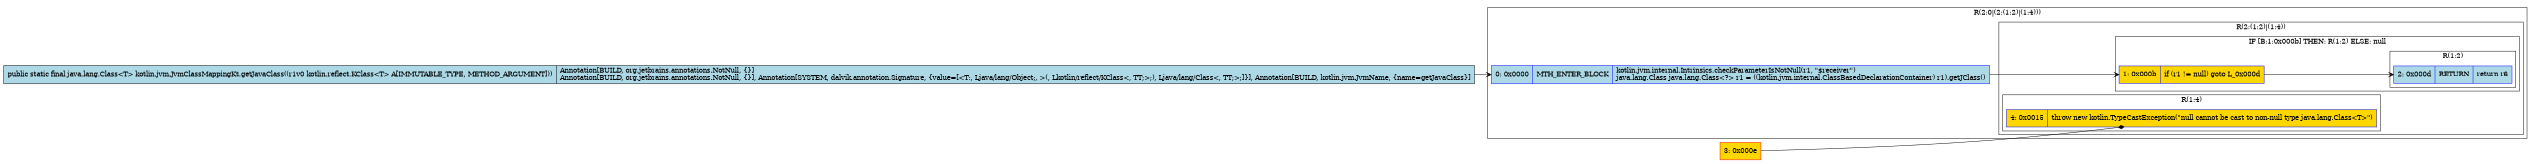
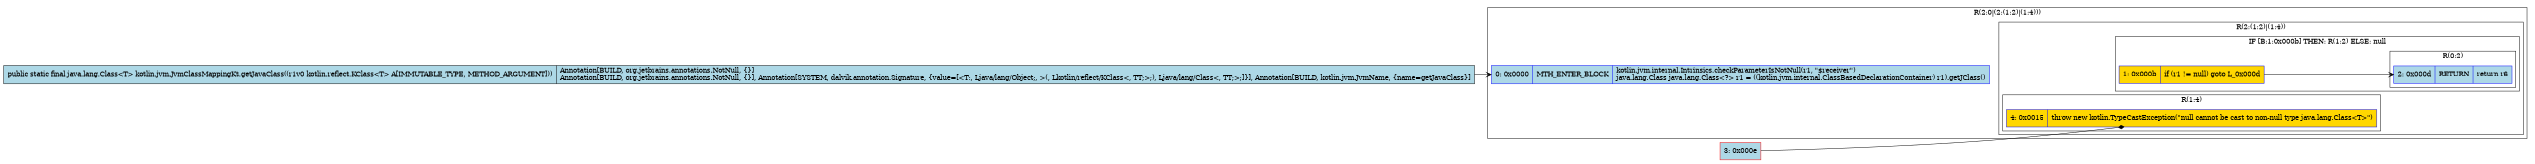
cluster "R(1:2)": label "R(1:2)" -> "R(0:2)"
edge "0: 0x0000" -> "1: 0x000b": removed
node "3: 0x000e": fillcolor gold -> lightblue
